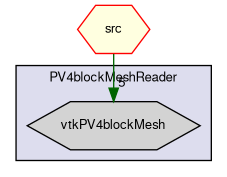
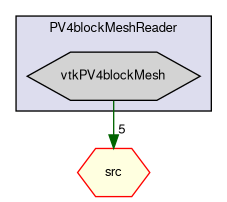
edge "src" -> "vtkPV4blockMesh": reversed
